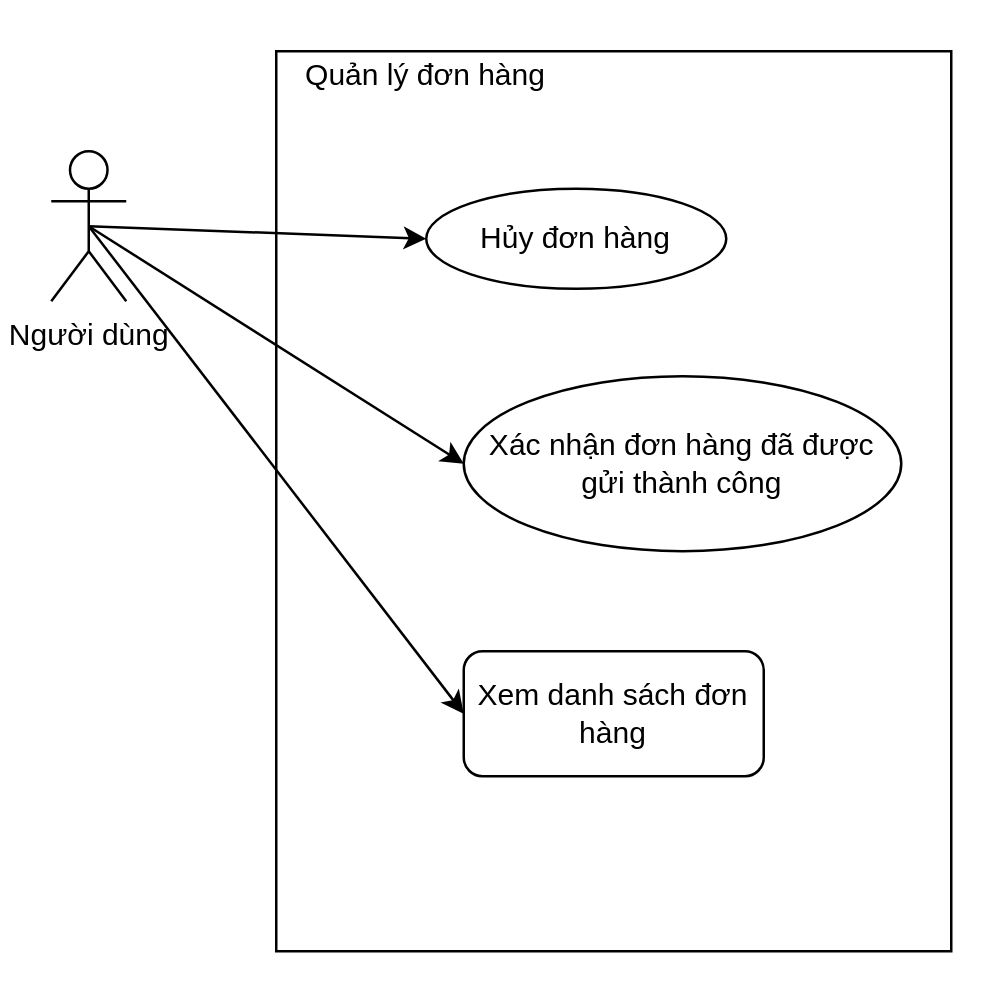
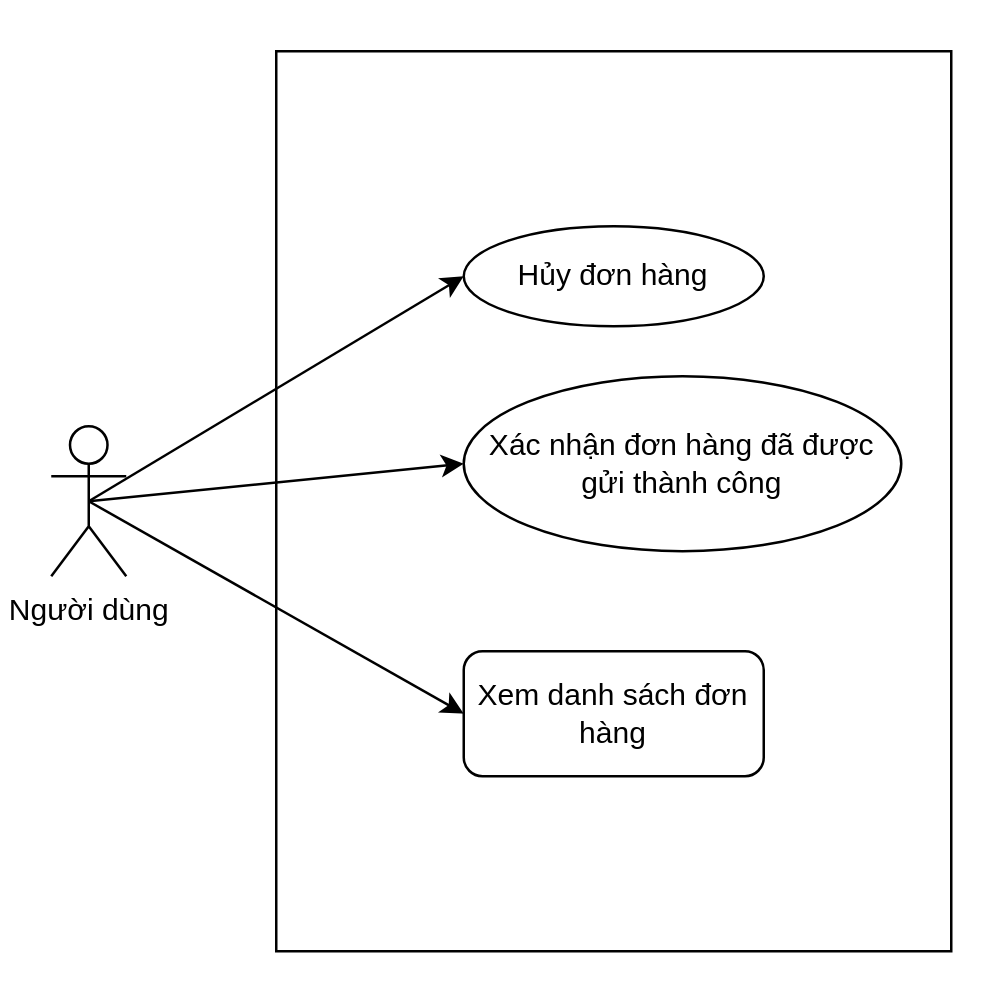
node "Quản lý đơn hàng": removed
node "Người dùng": moved (89, 226) -> (89, 501)
node "Hủy đơn hàng": moved (576, 239) -> (614, 276)
